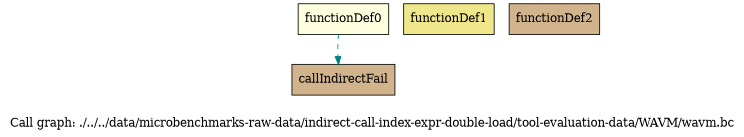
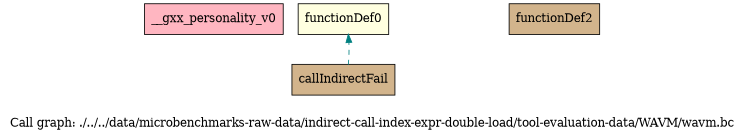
node "__gxx_personality_v0": added
node "functionDef1": removed
edge "functionDef0" -> "callIndirectFail": reversed
